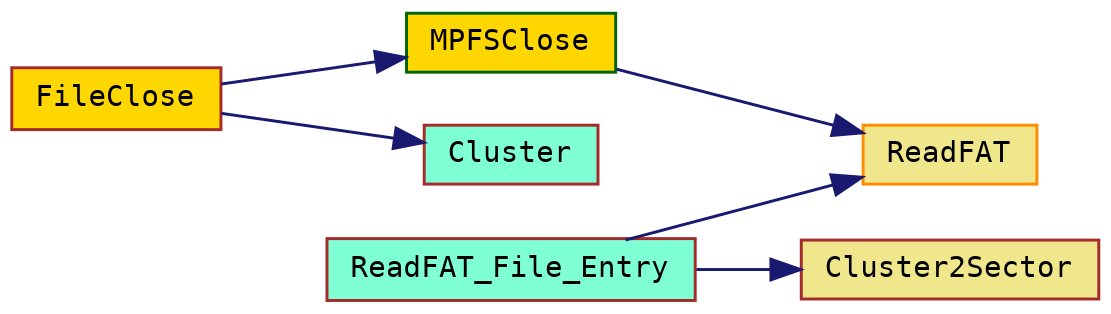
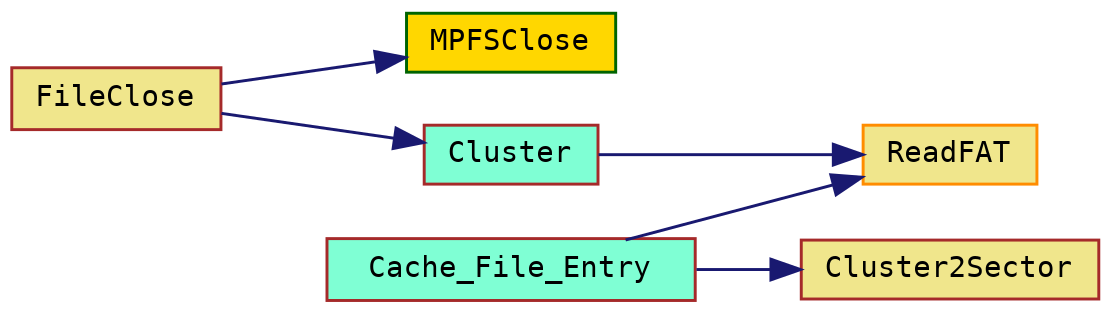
edge "MPFSClose" -> "ReadFAT": now "Cluster" -> "ReadFAT"
node "FileClose": fillcolor gold -> khaki
node "ReadFAT_File_Entry": label "ReadFAT_File_Entry" -> "Cache_File_Entry"
